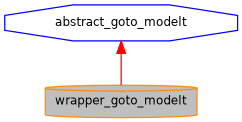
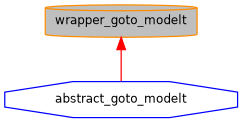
edge "wrapper_goto_modelt" -> "abstract_goto_modelt": reversed
